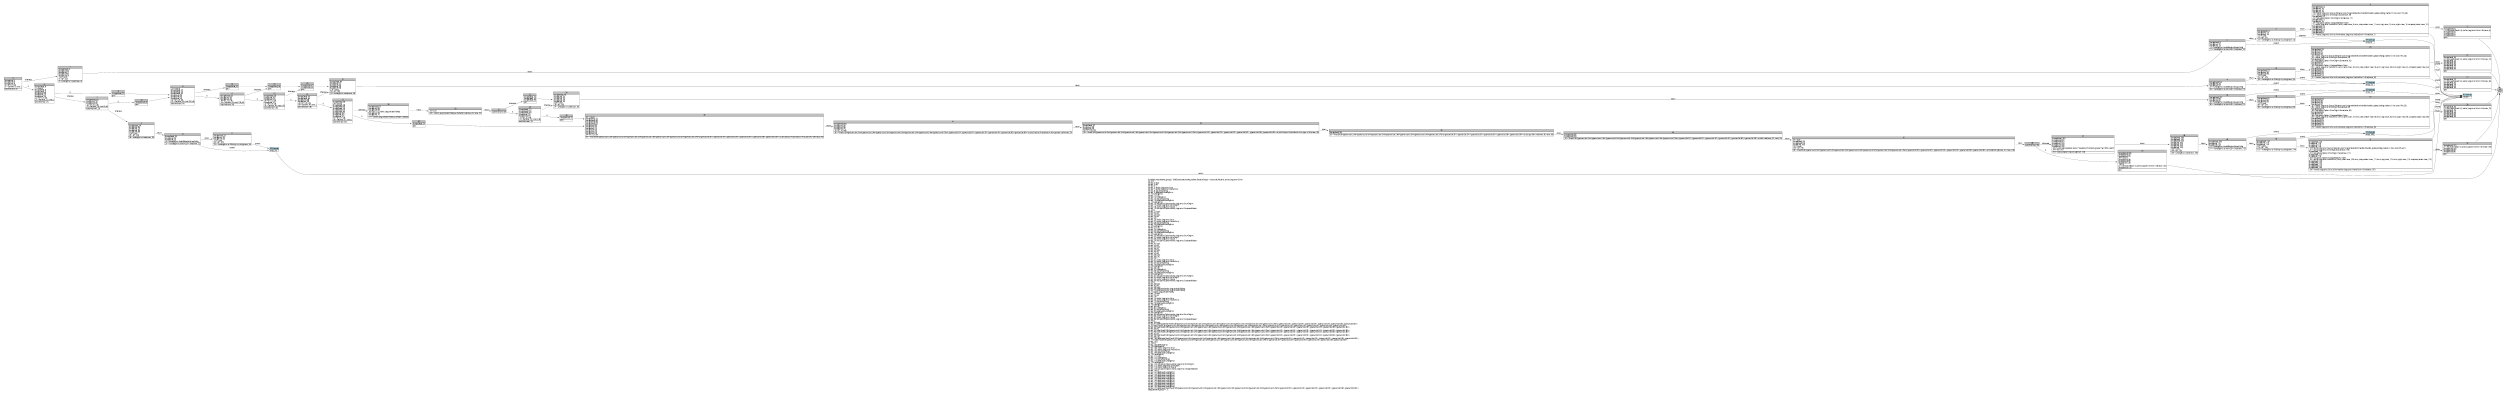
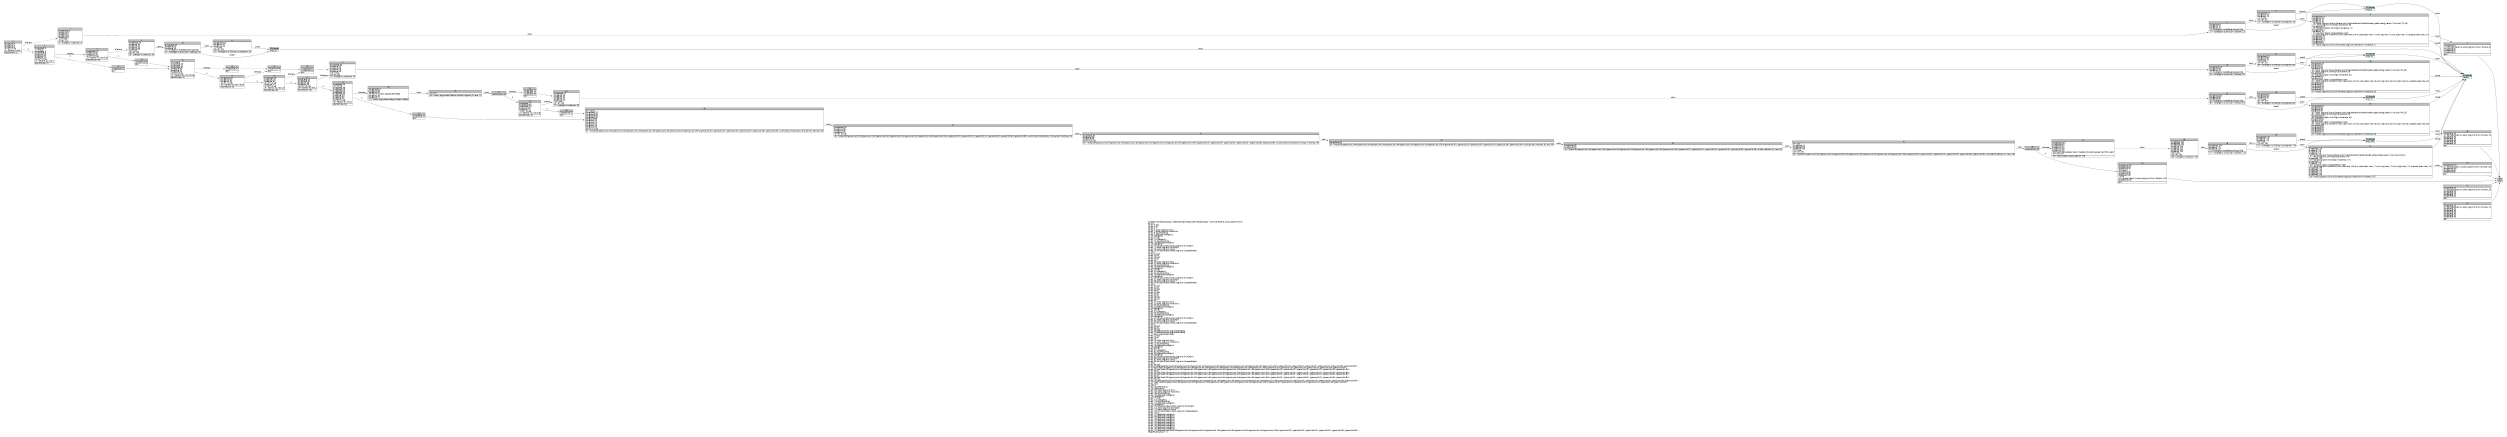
edge "26" -> "27": removed, label "return"
